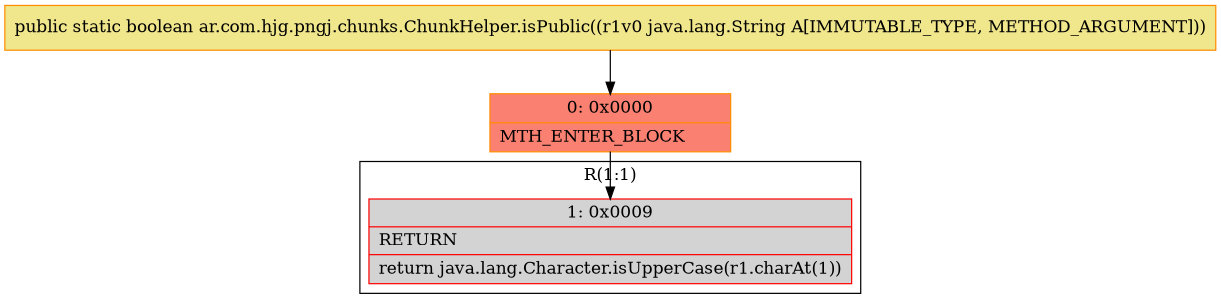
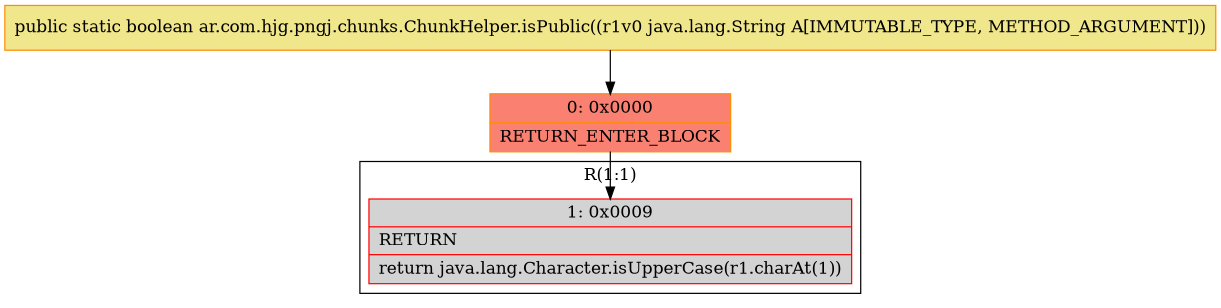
node "0: 0x0000": text "MTH_ENTER_BLOCK" -> "RETURN_ENTER_BLOCK"
